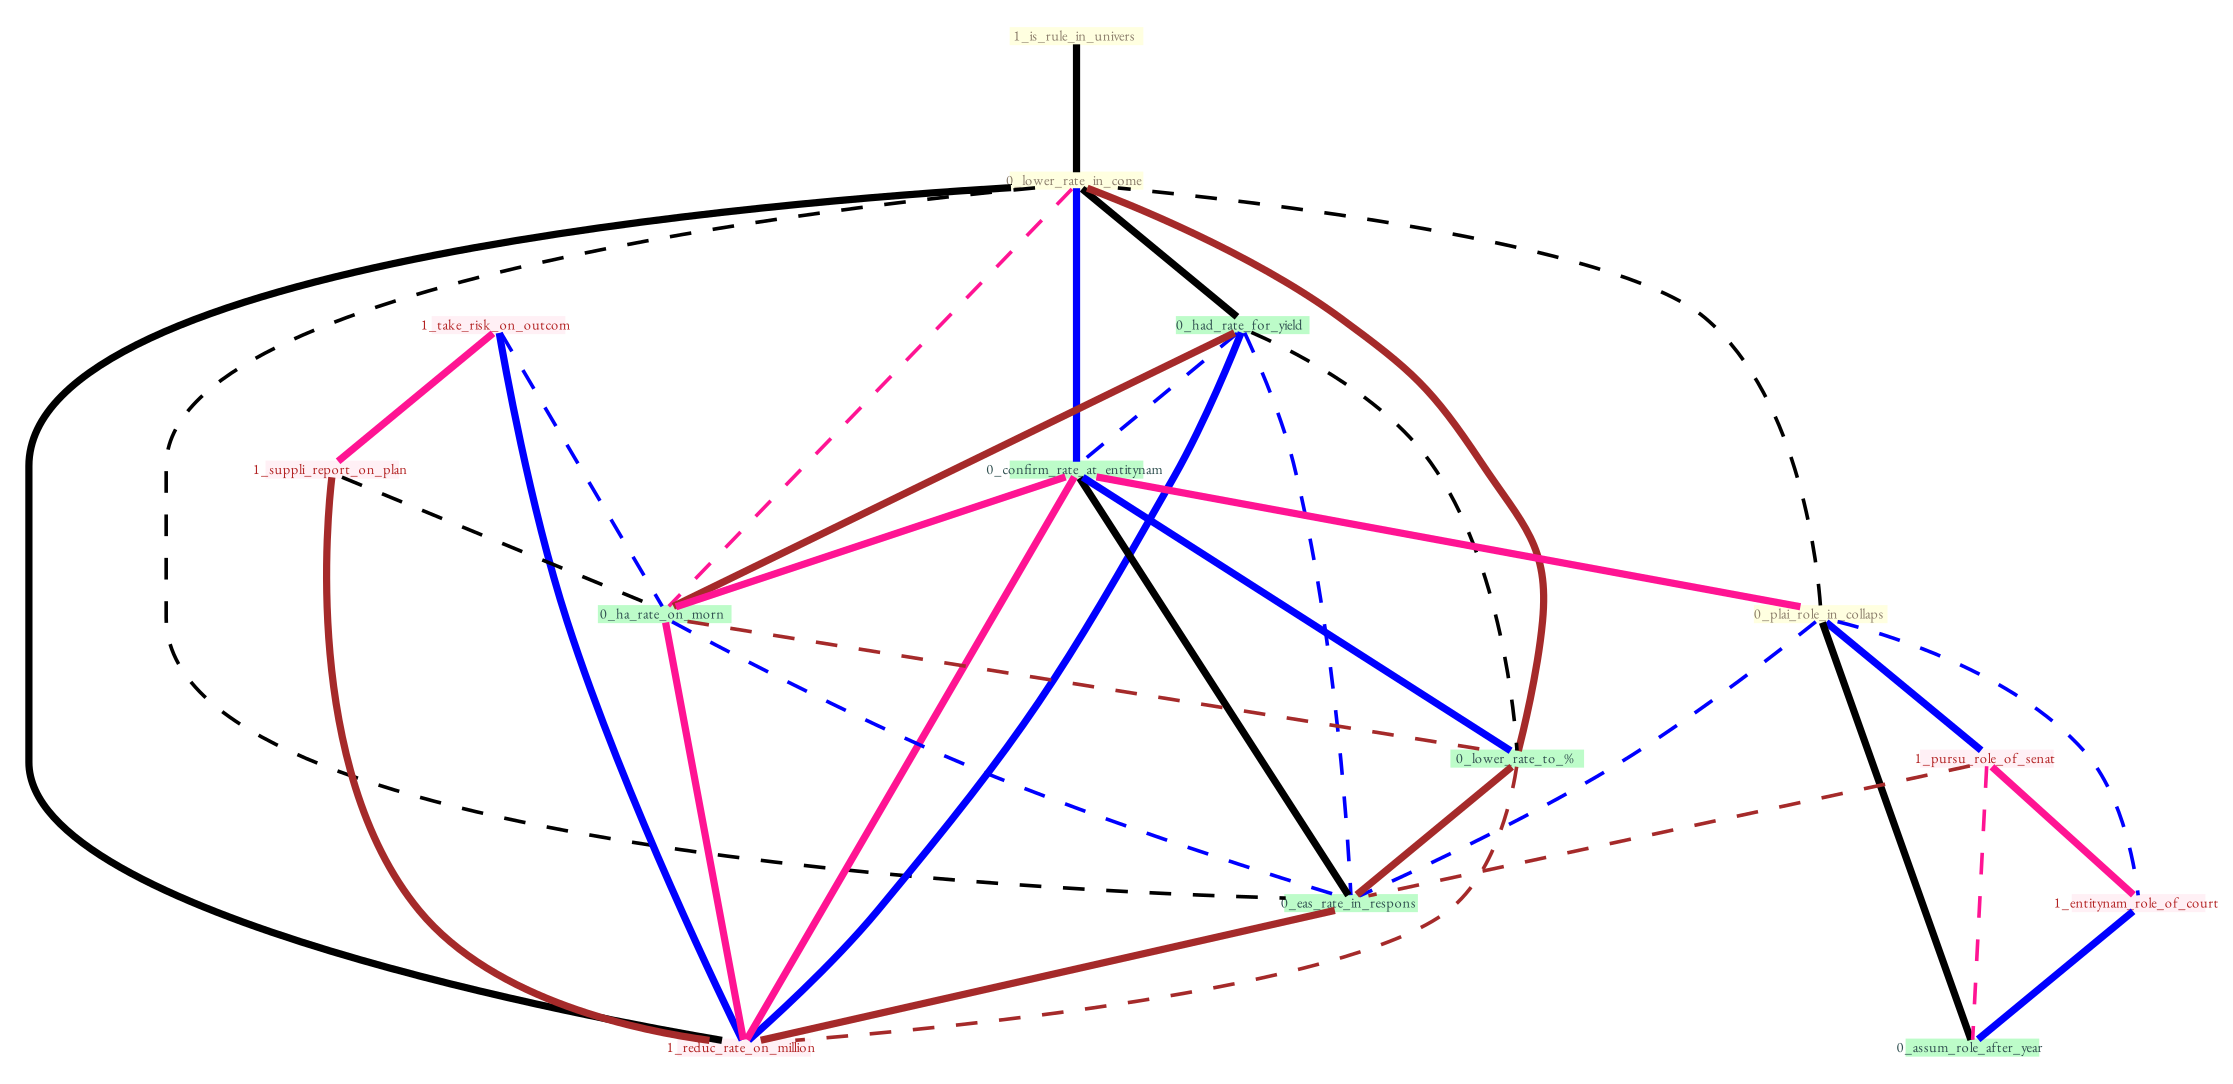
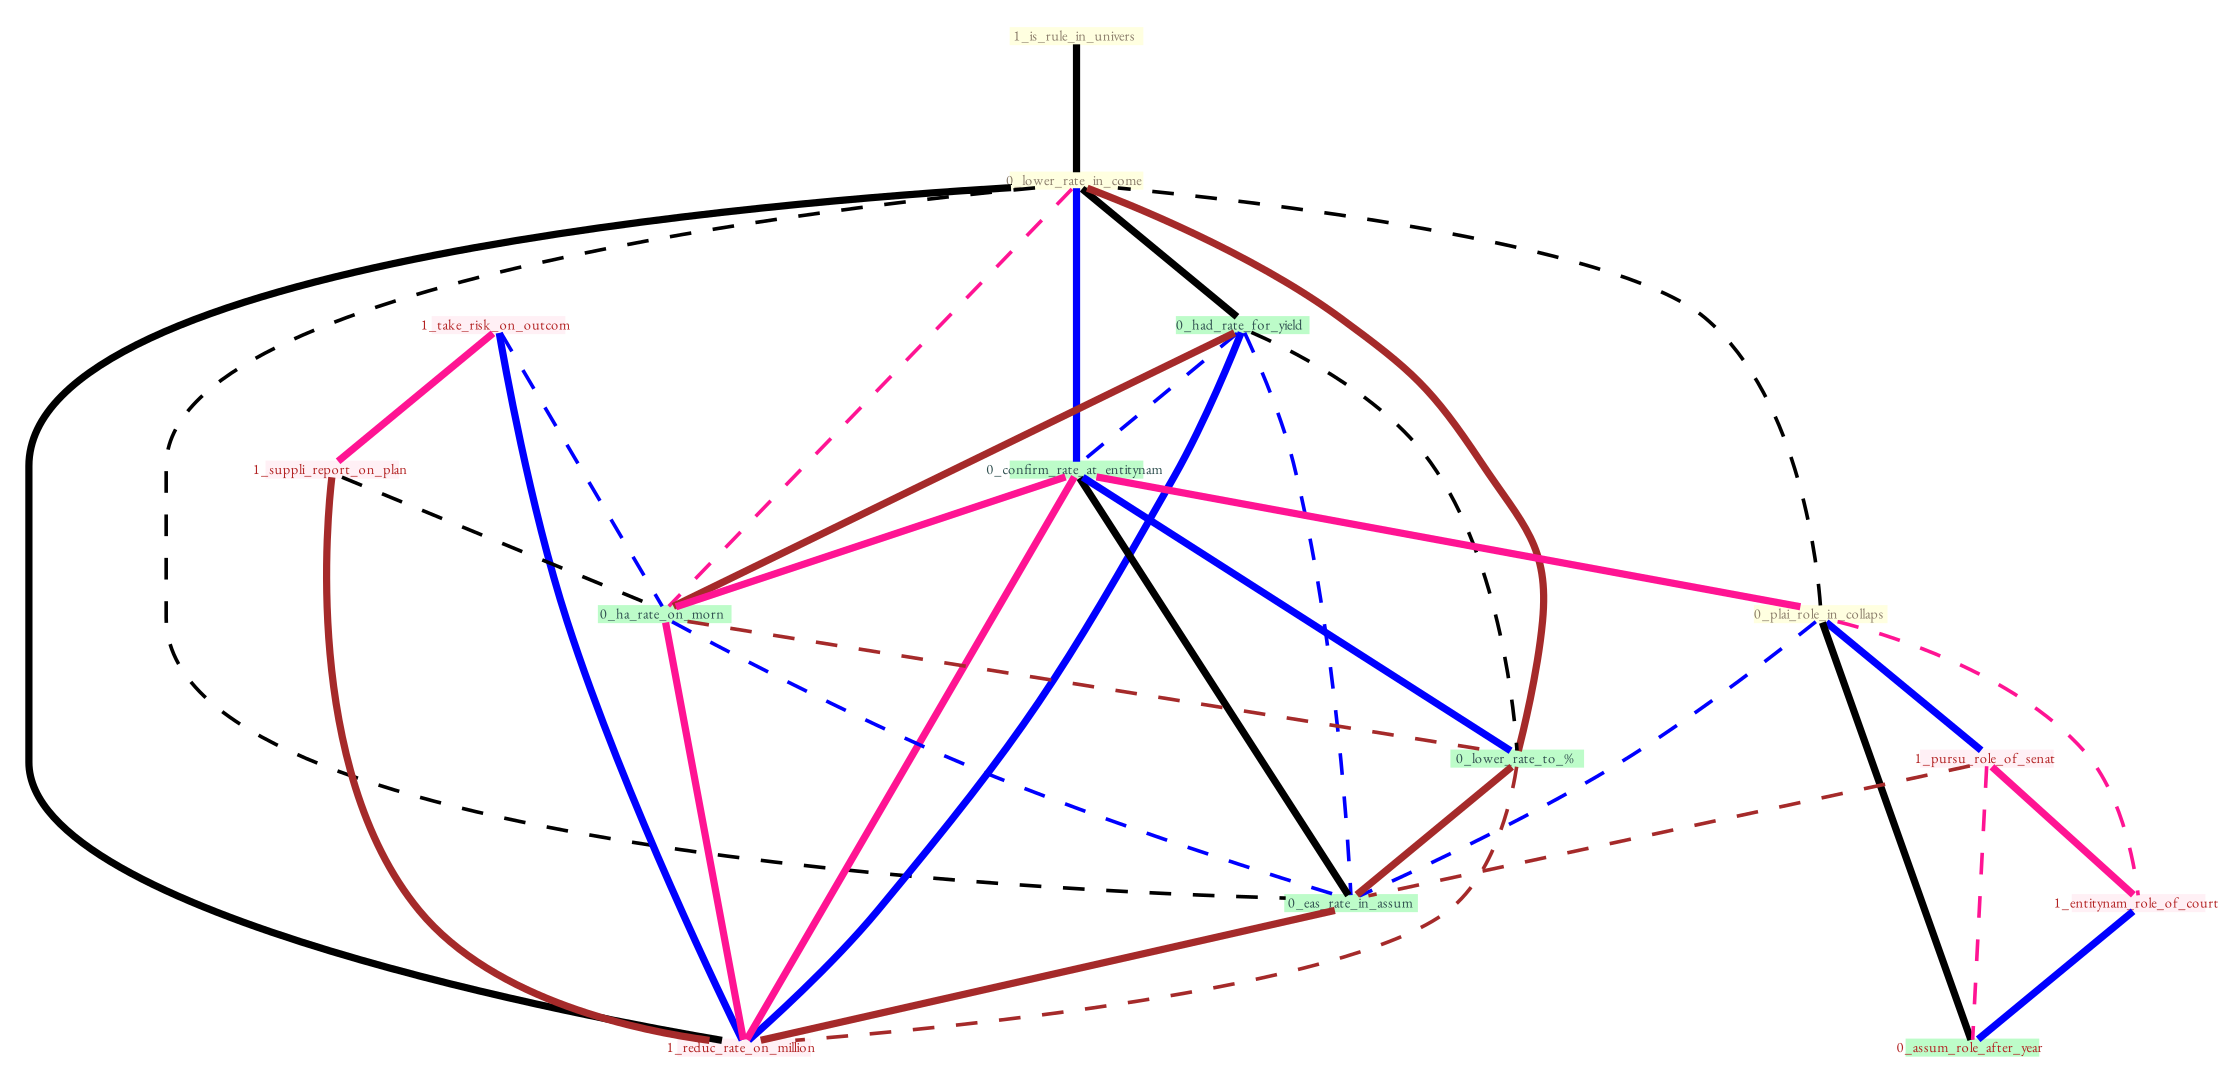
edge "0_plai_role_in_collaps" -- "1_entitynam_role_of_court": color blue -> deeppink
node "0_eas_rate_in_respons": label "0_eas_rate_in_respons" -> "0_eas_rate_in_assum"
node "0_assum_role_after_year": fontcolor #2f4f4f -> #b22222
